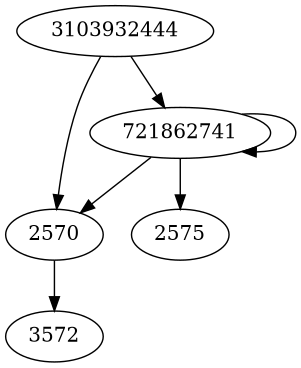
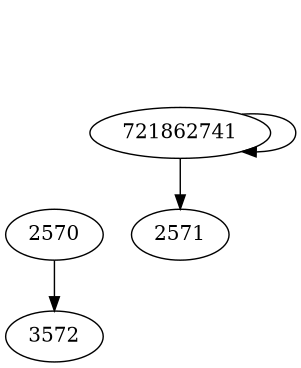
node "3103932444": removed
edge "721862741" -> "2570": removed
node "2575": label "2575" -> "2571"
